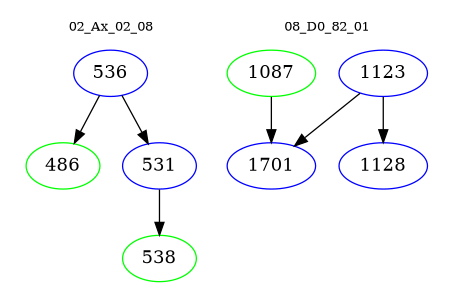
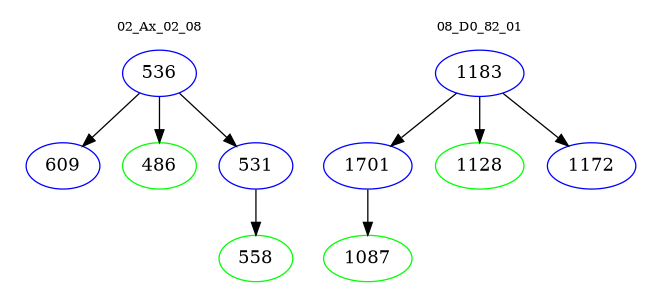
node "1123": label "1123" -> "1183"
edge "1087" -> "1701": reversed
node "609": added
node "1128": color blue -> green
node "1172": added
node "538": label "538" -> "558"
